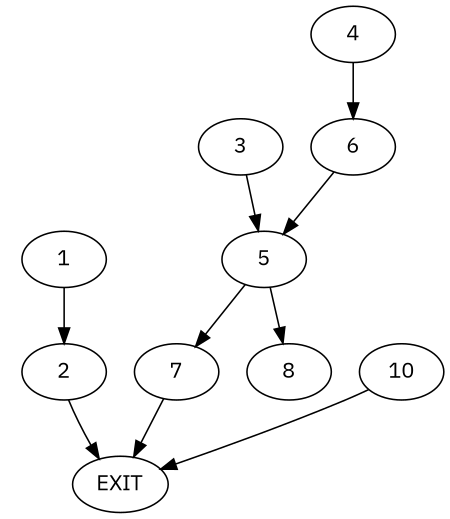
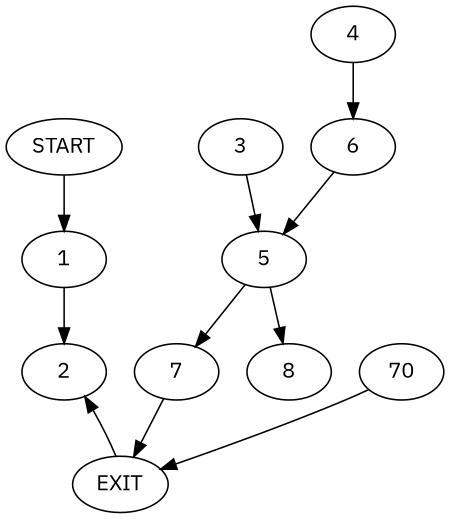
node "START": added
node "10": label "10" -> "70"
edge "2" -> "EXIT": reversed
